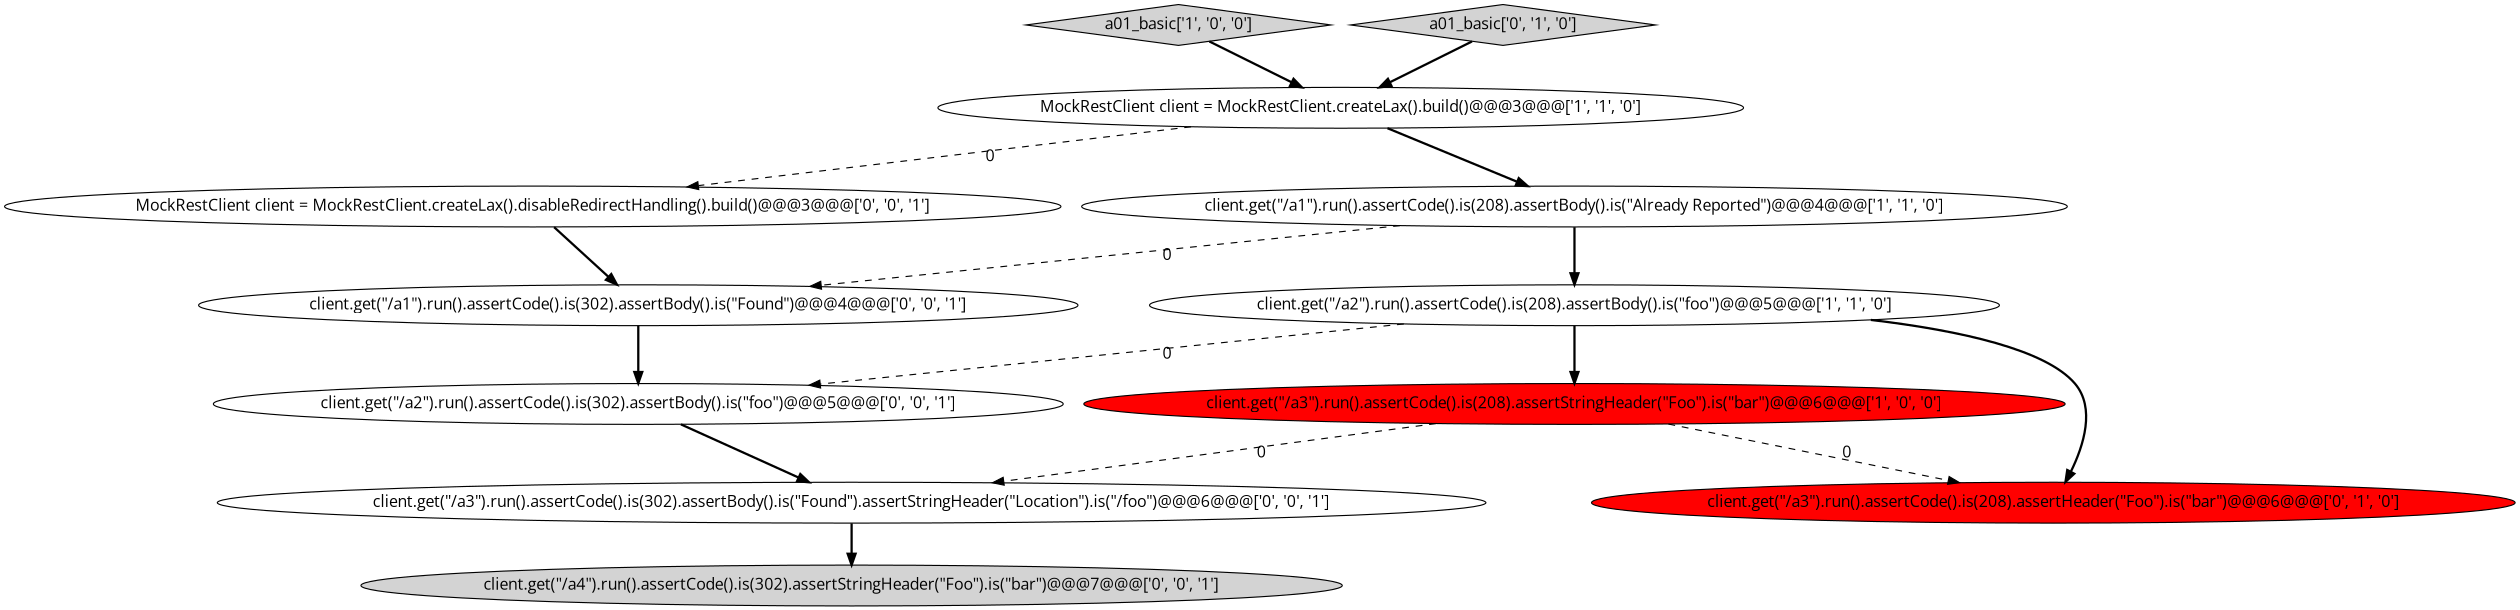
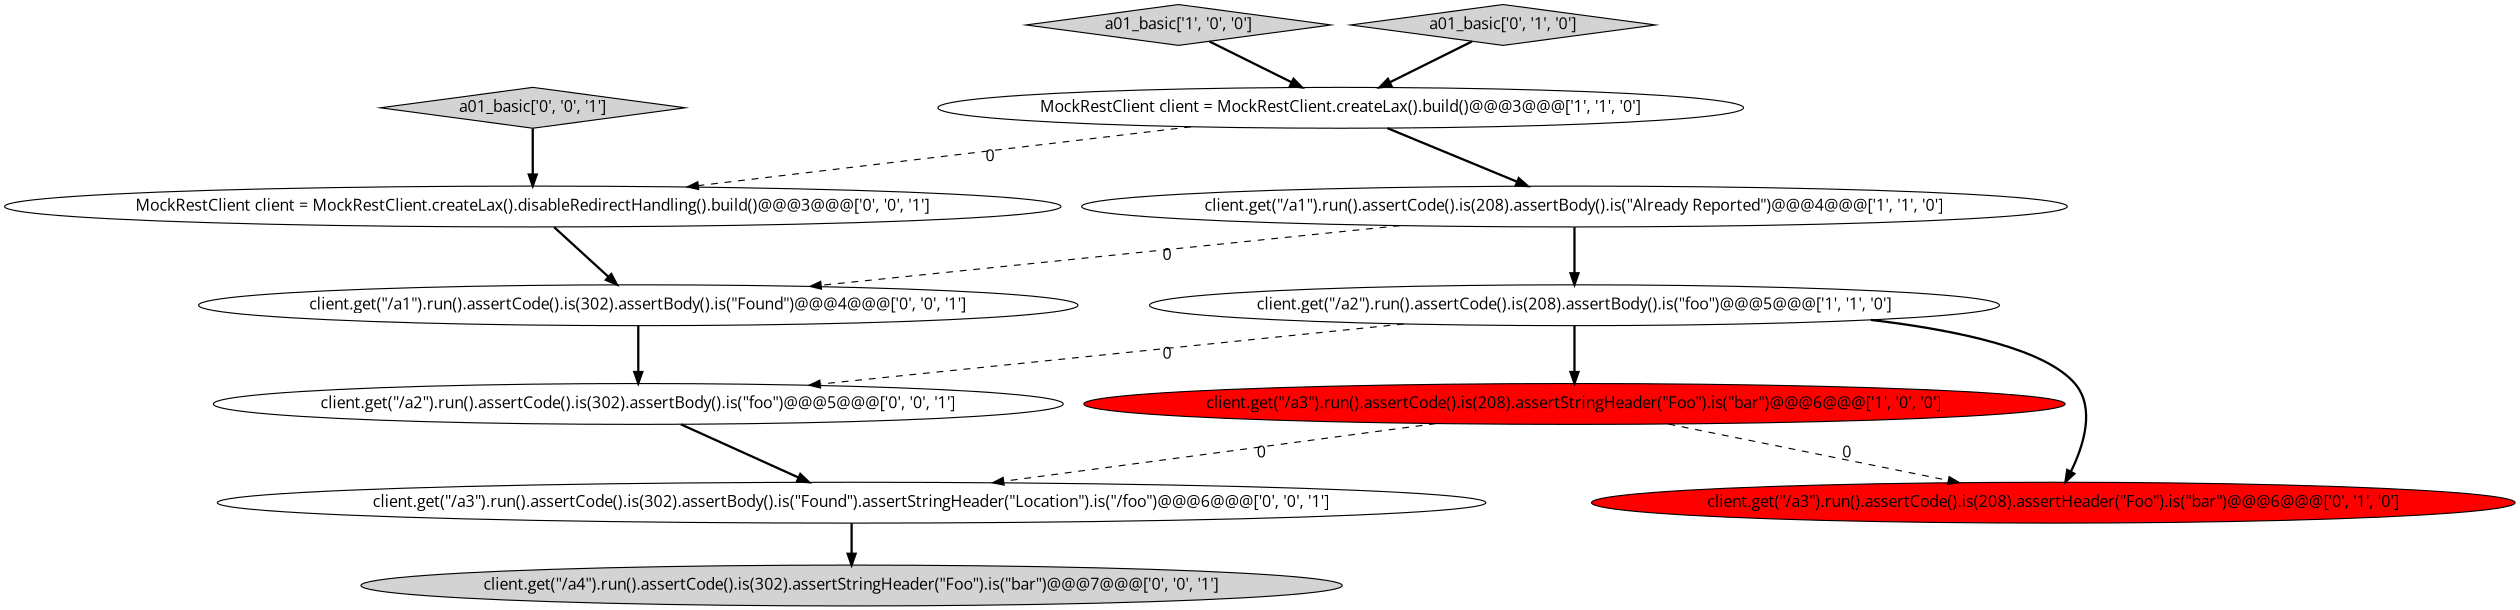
node "a01_basic['0', '0', '1']": added
